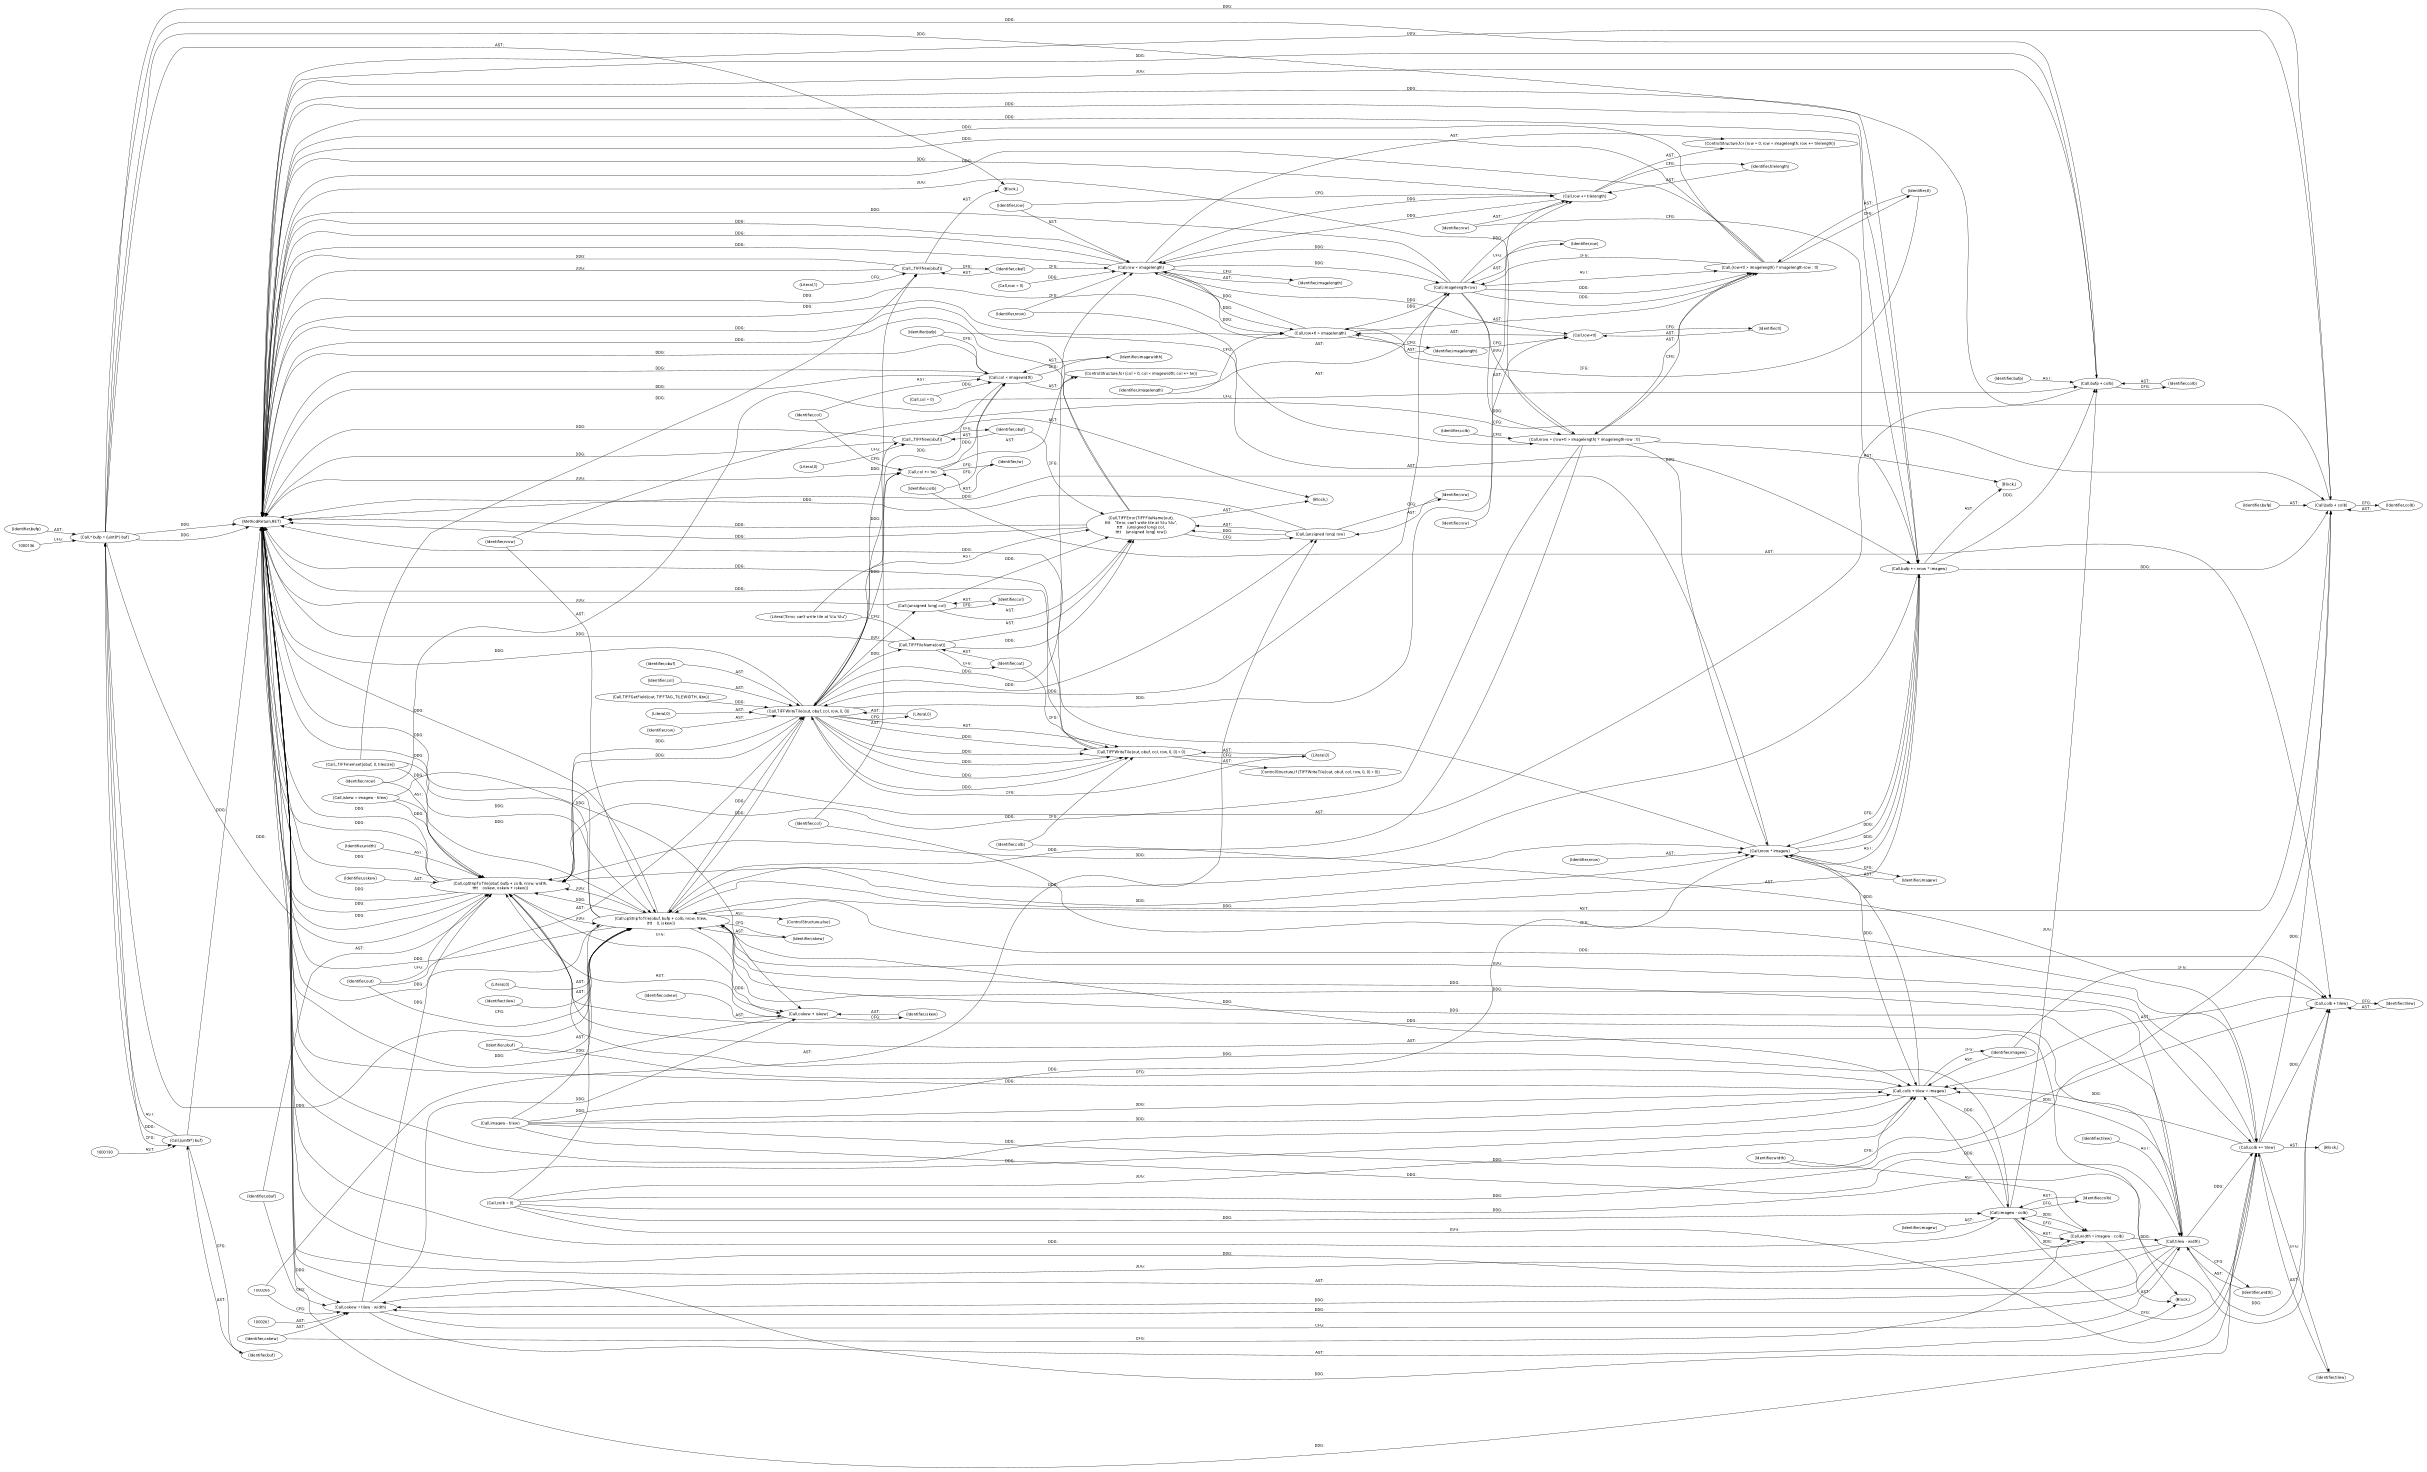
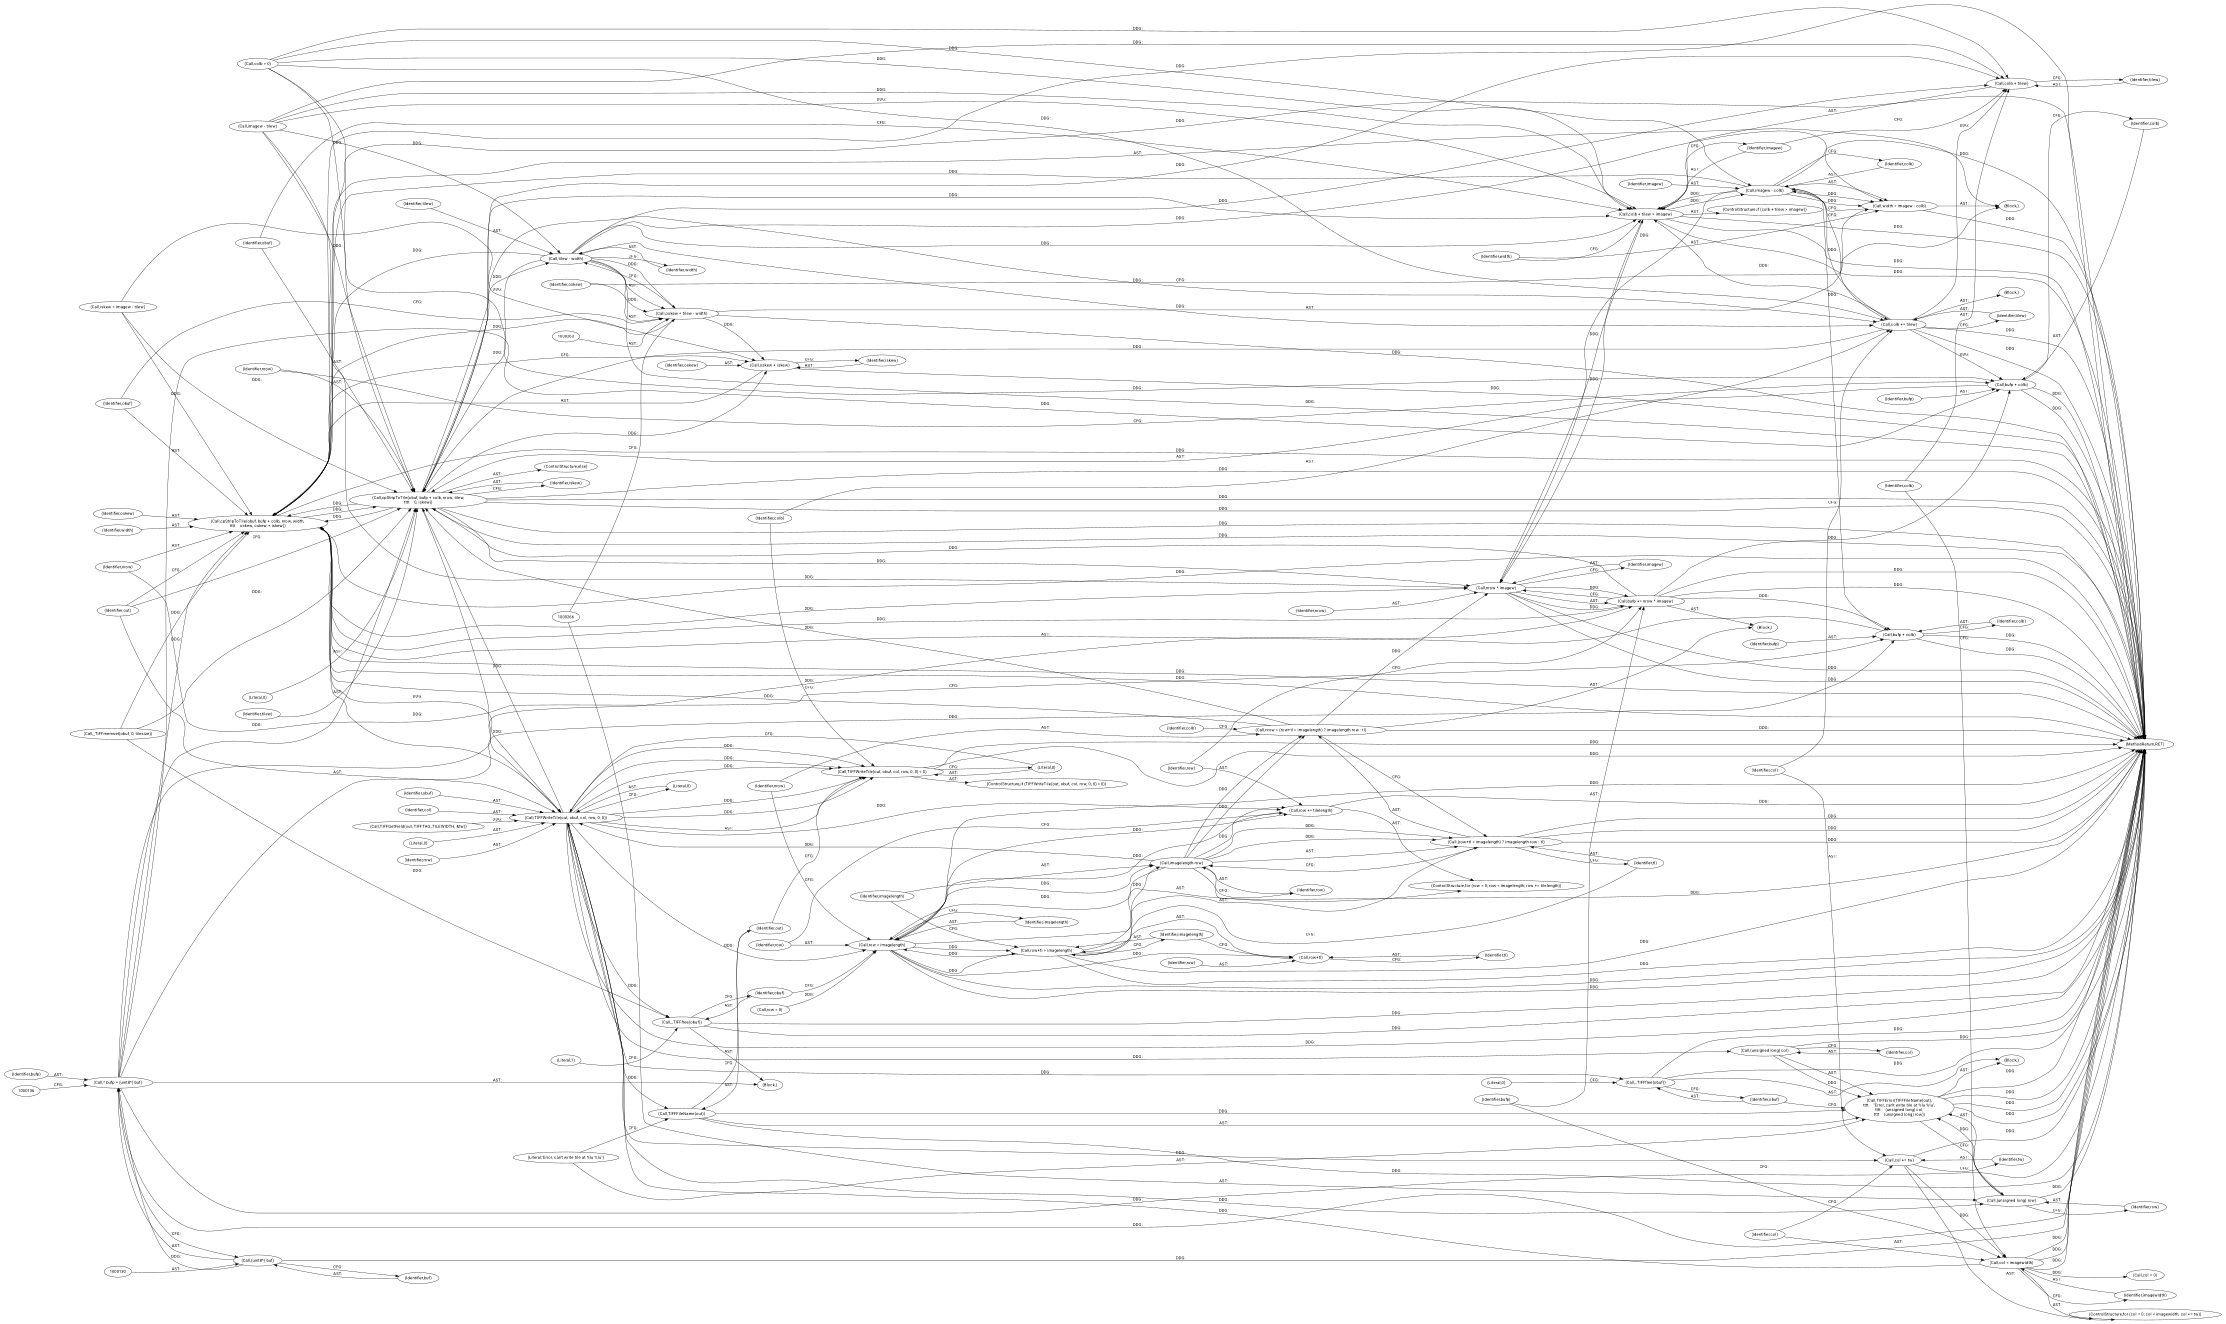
node "(Identifier,tilelength)": removed
node "(ControlStructure,if (colb + tilew > imagew))": added
edge "(Call,colb += tilew)" -> "(Call,imagew - colb)": added, label "DDG:"
edge "(Call,imagew - colb)" -> "(Call,nrow * imagew)": added, label "DDG:"
edge "(Call,col = 0)" -> "(Call,col < imagewidth)": reversed
edge "(MethodReturn,RET)" -> "(Call,oskew = tilew - width)": reversed
edge "(Call,width = imagew - colb)" -> "(Call,tilew - width)": reversed
